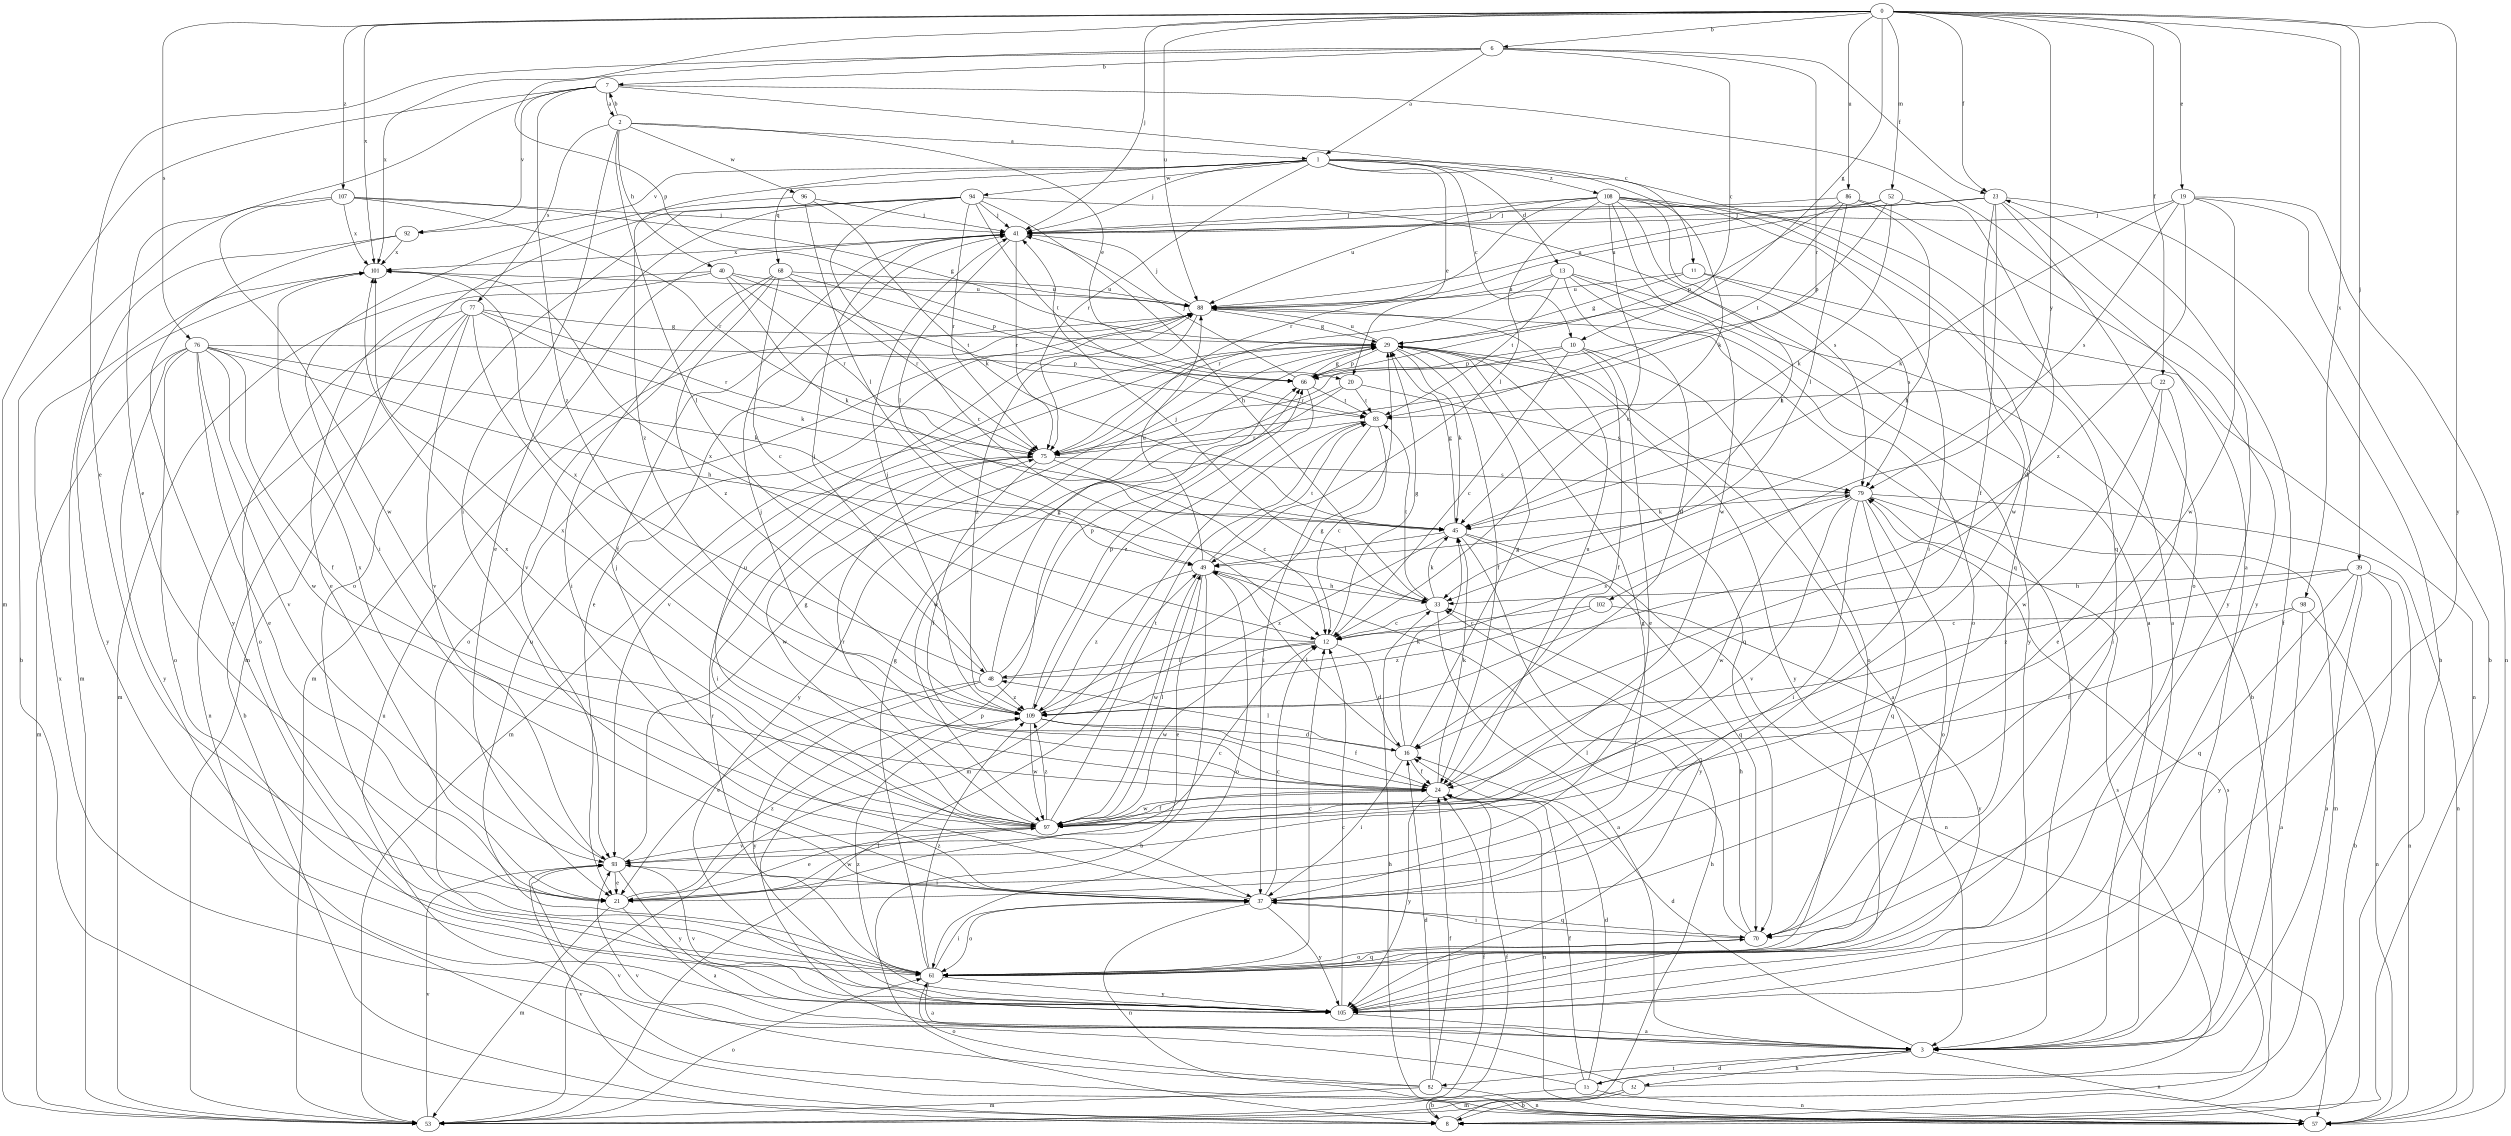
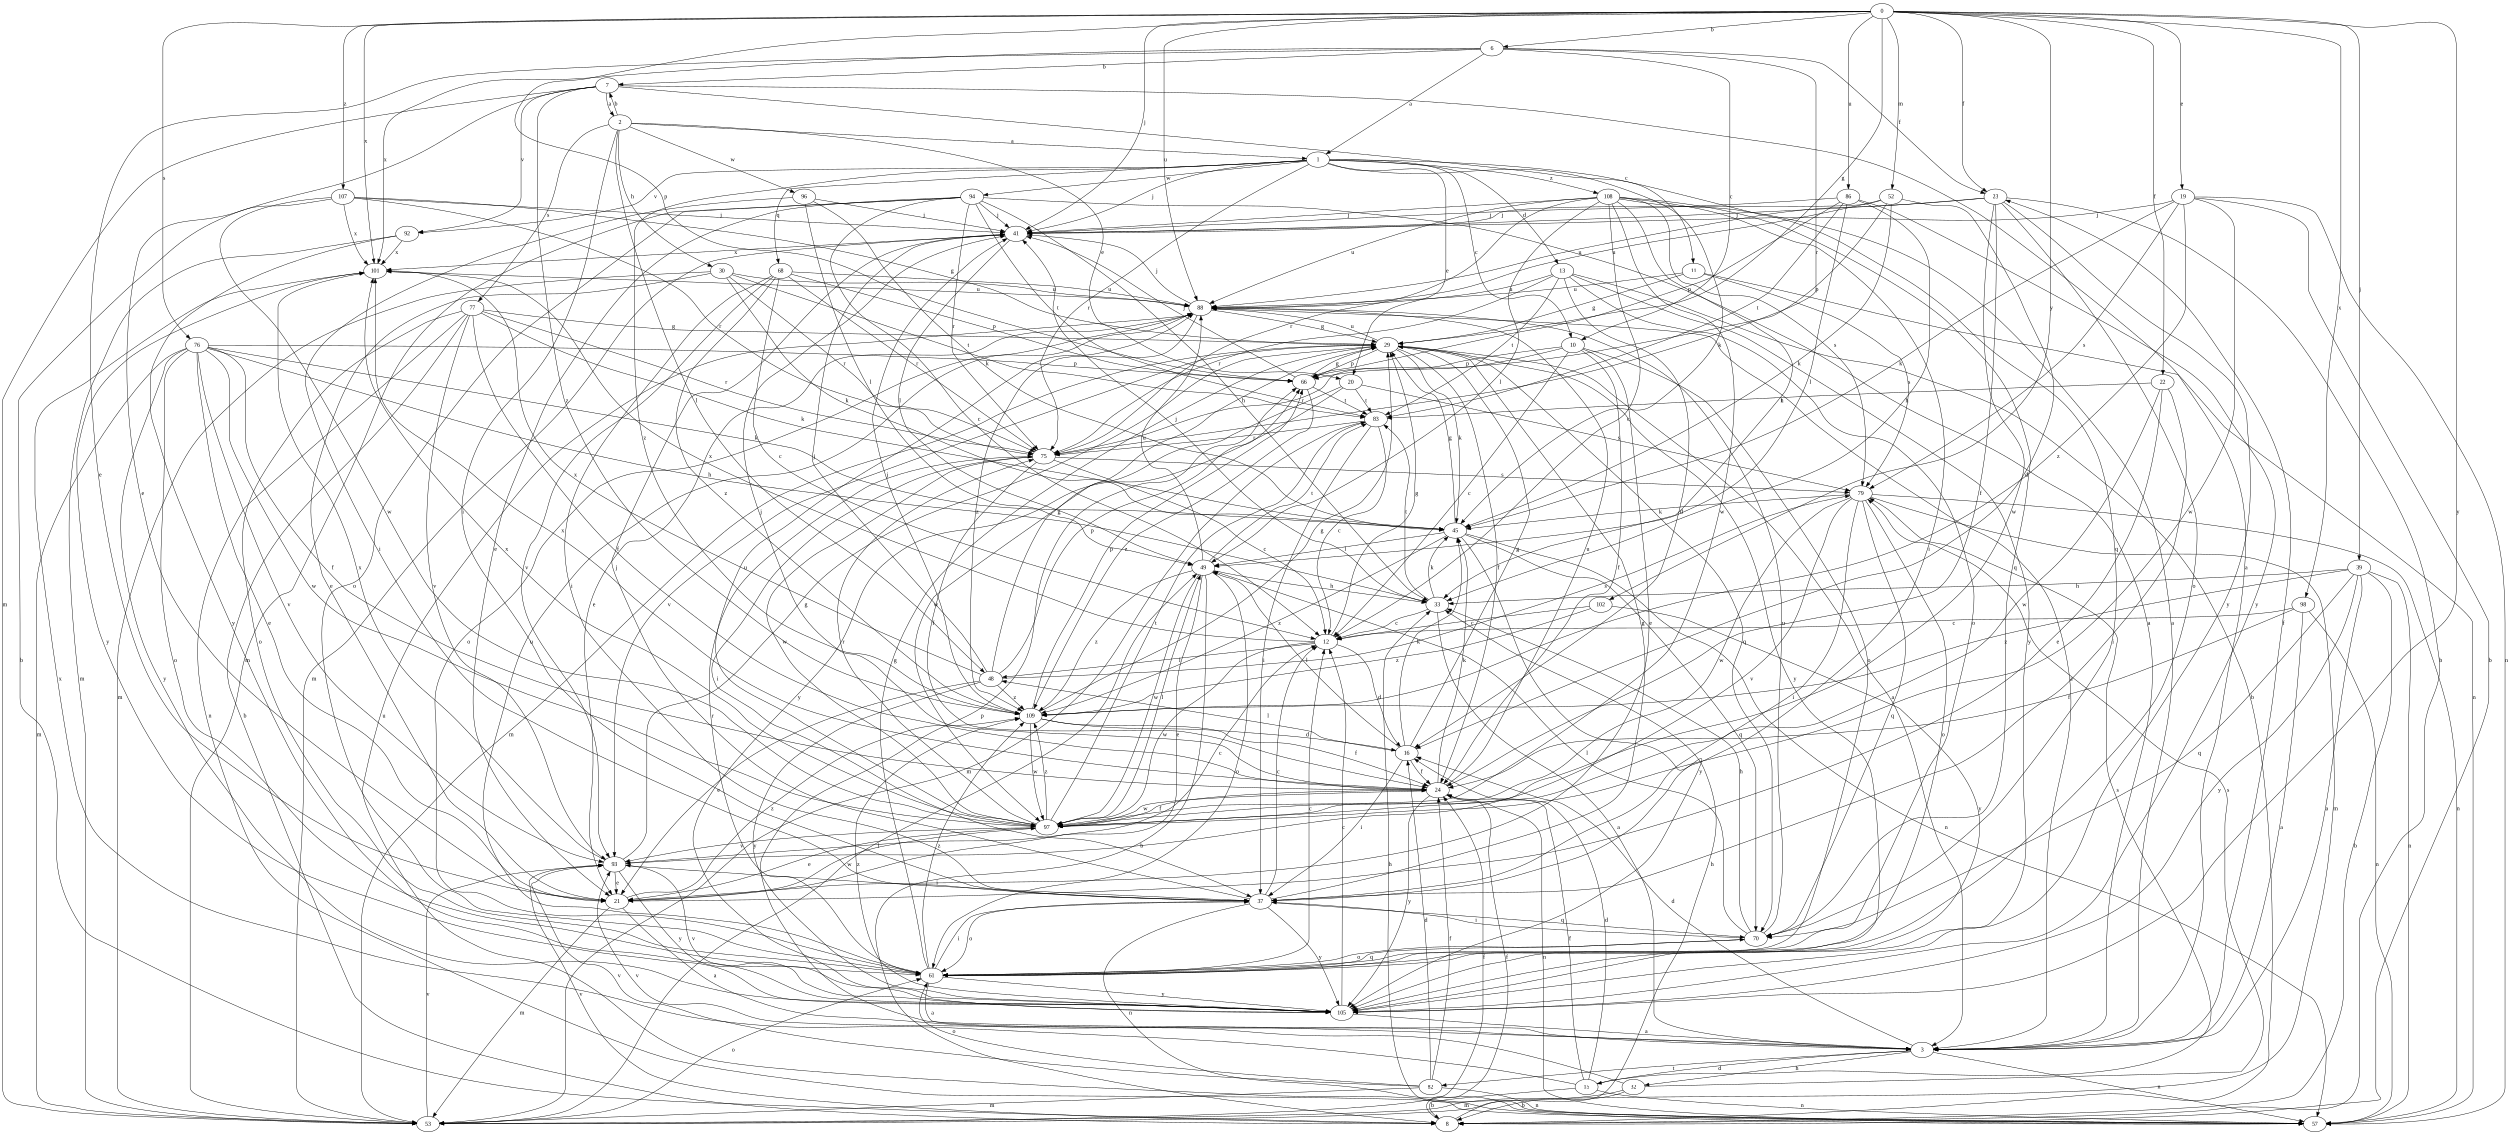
node "40": label "40" -> "30"
edge "41" -> "75": removed, label "r"
edge "70" -> "88": added, label "u"
